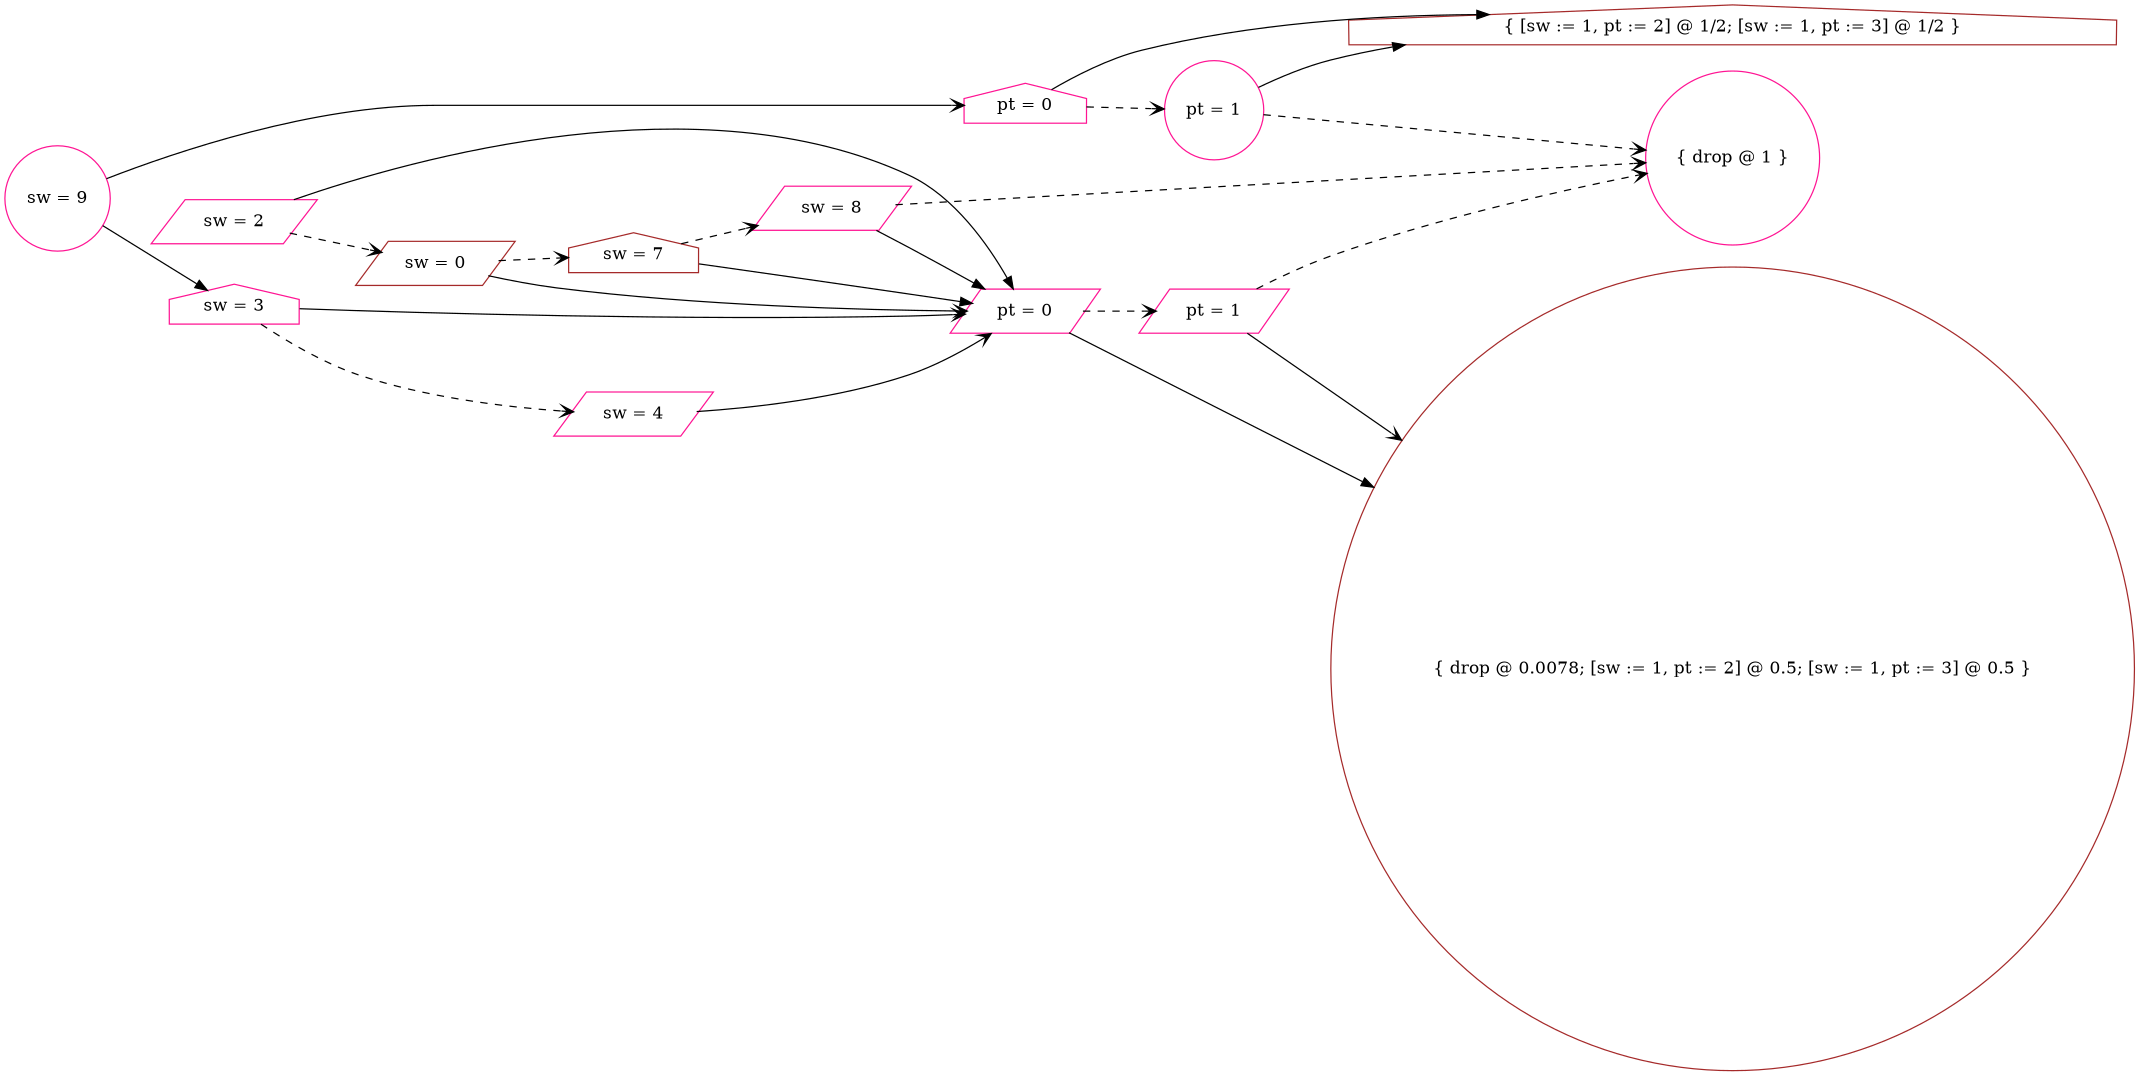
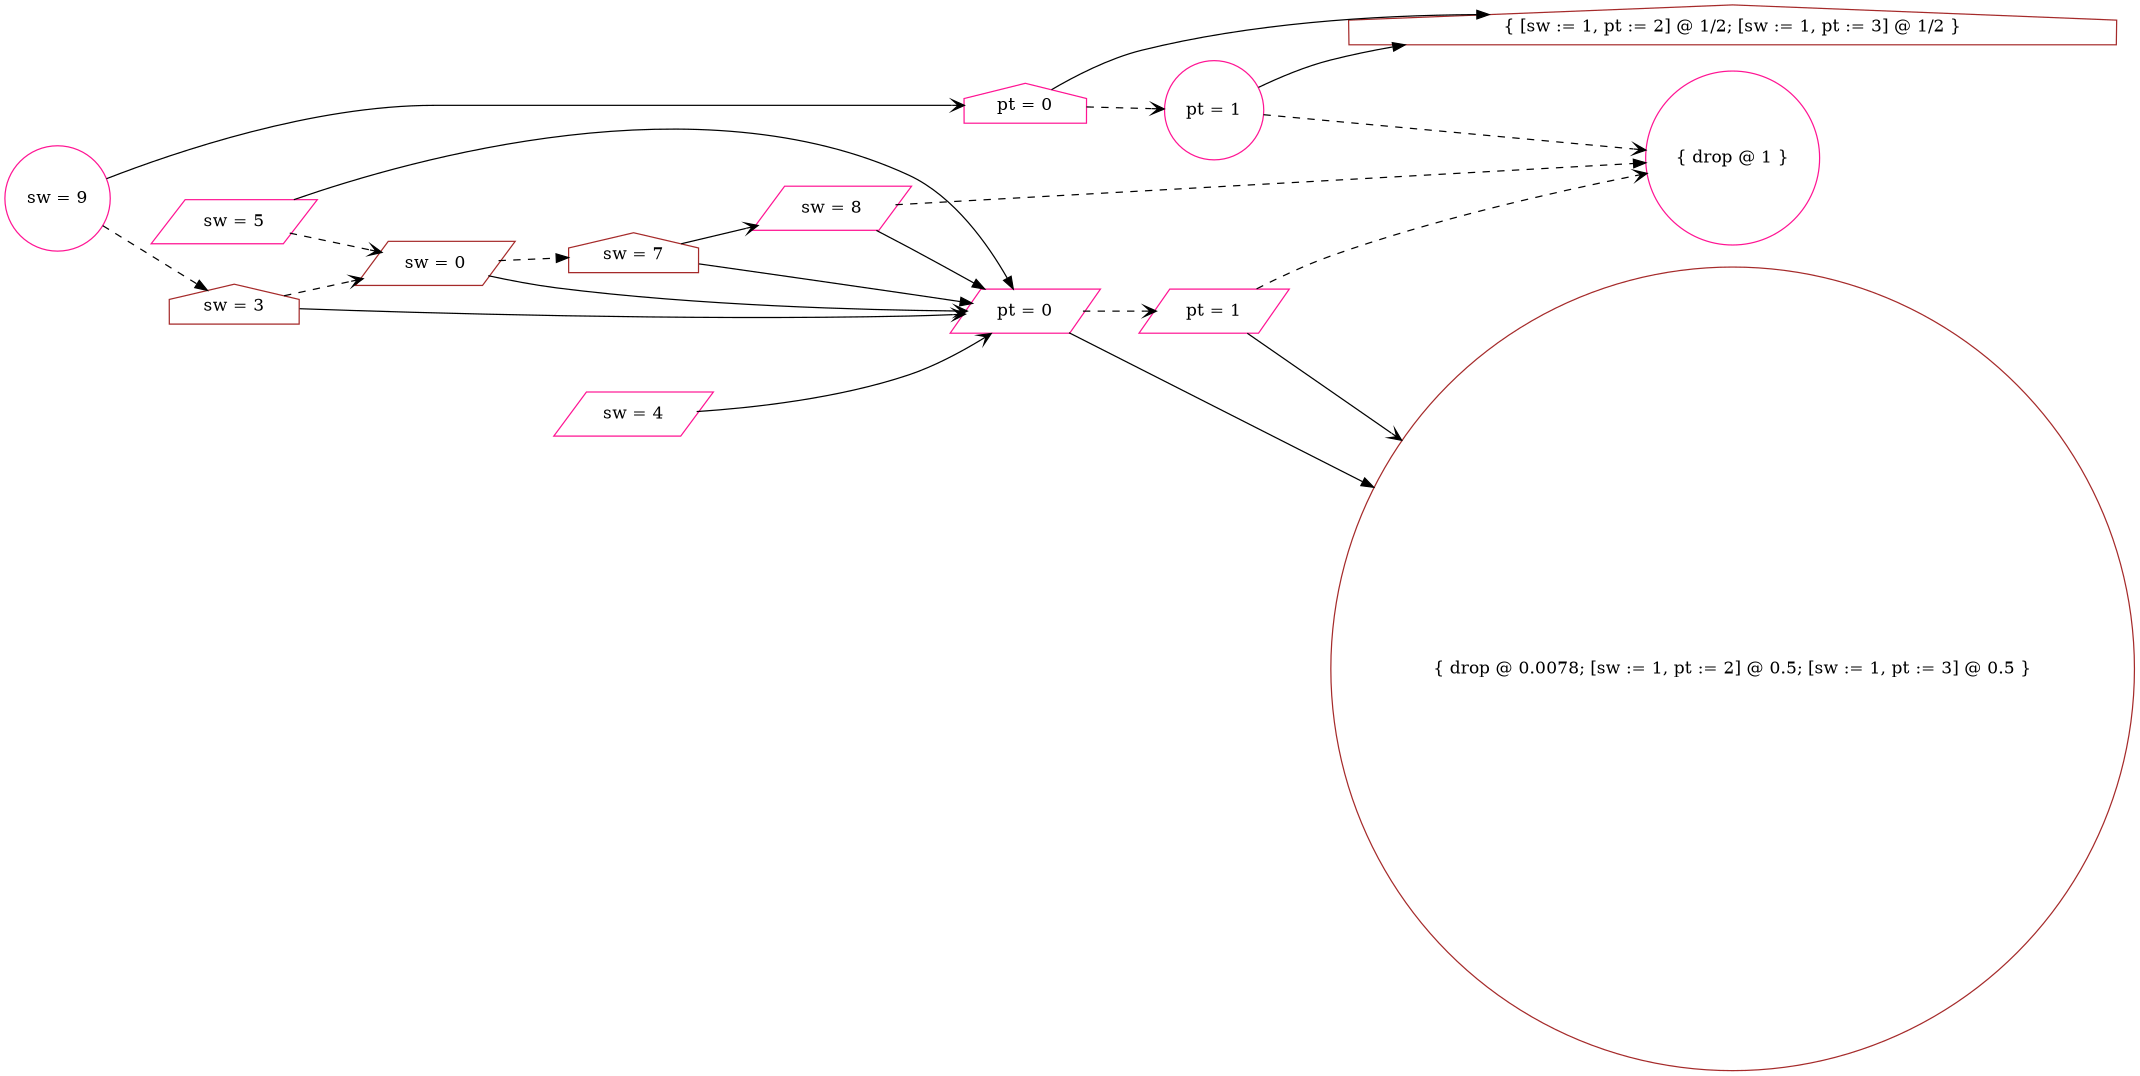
edge "sw = 8" -> "{ drop @ 1 }": arrowhead vee -> normal
node "sw = 2": label "sw = 2" -> "sw = 5"
edge "sw = 7" -> "sw = 8": style dashed -> solid
edge "sw = 9" -> "sw = 3": style solid -> dashed
edge "sw = 0" -> "sw = 7": arrowhead vee -> normal
node "sw = 3": color deeppink -> brown
edge "sw = 3" -> "sw = 4": now "sw = 3" -> "sw = 0"
